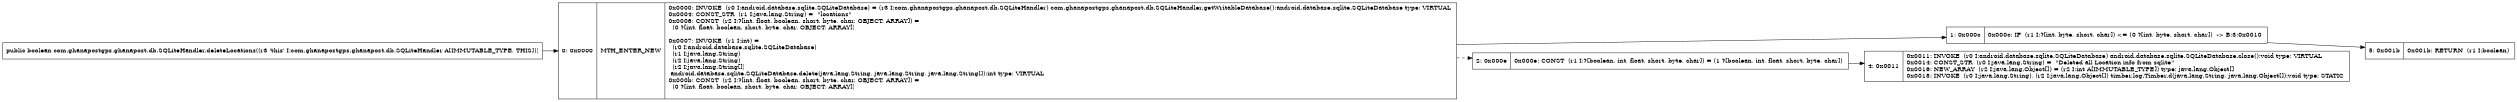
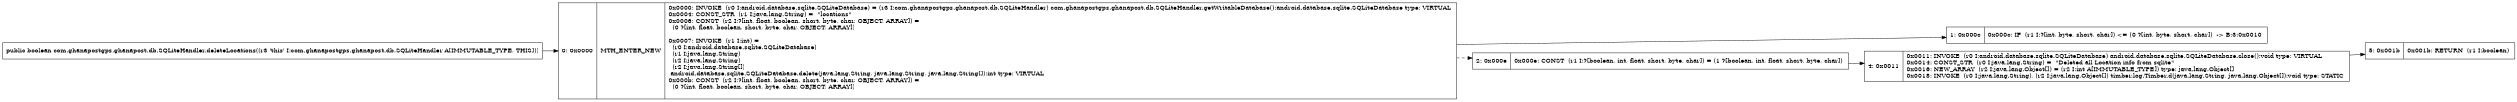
edge "1: 0x000c" -> "5: 0x001b": now "4: 0x0011" -> "5: 0x001b"
